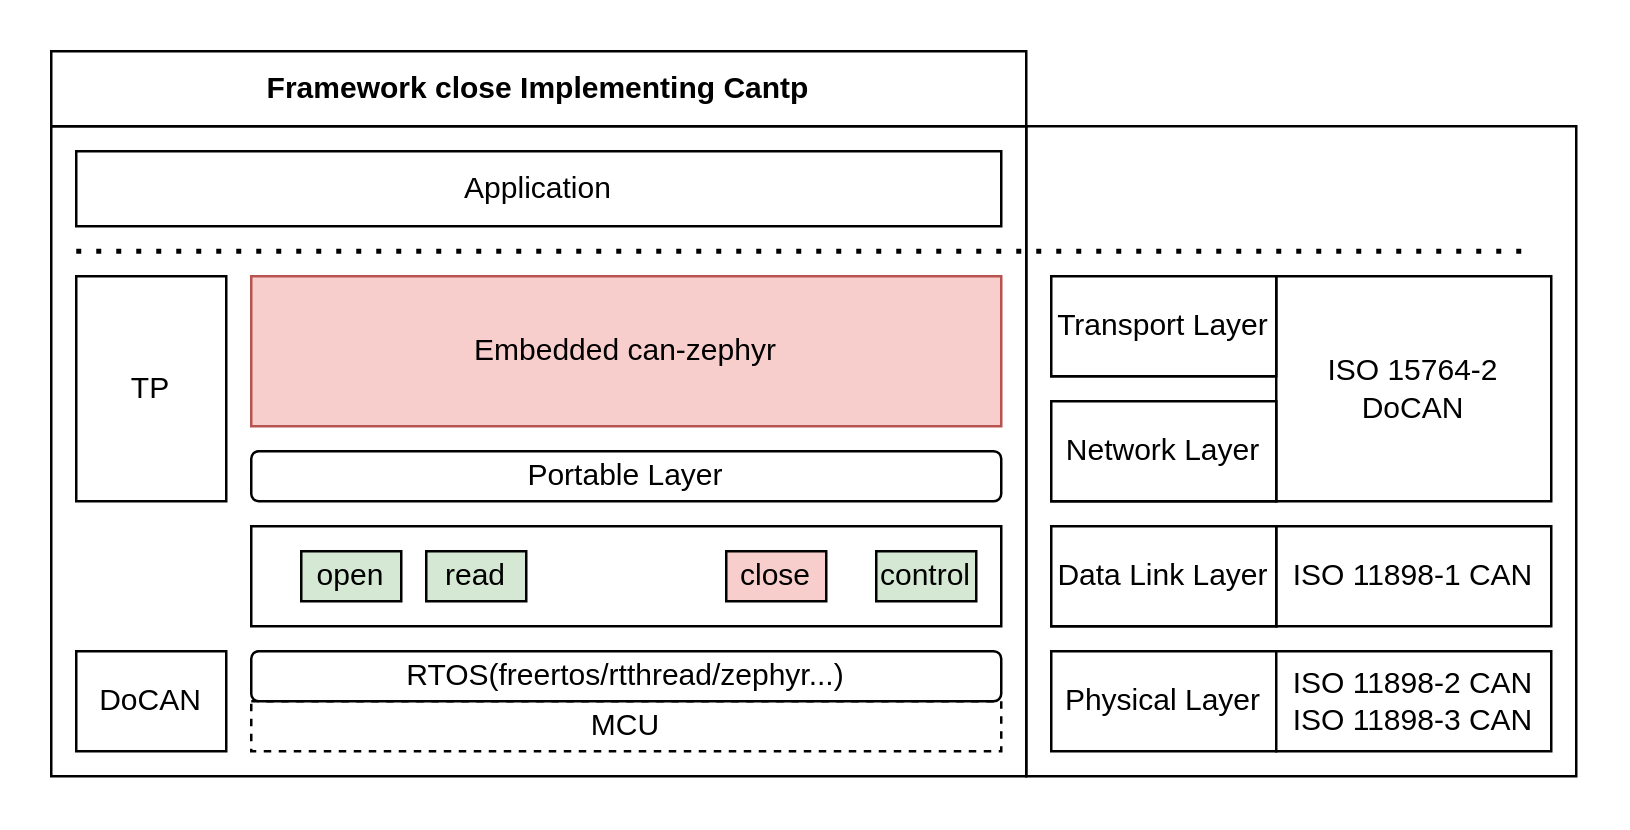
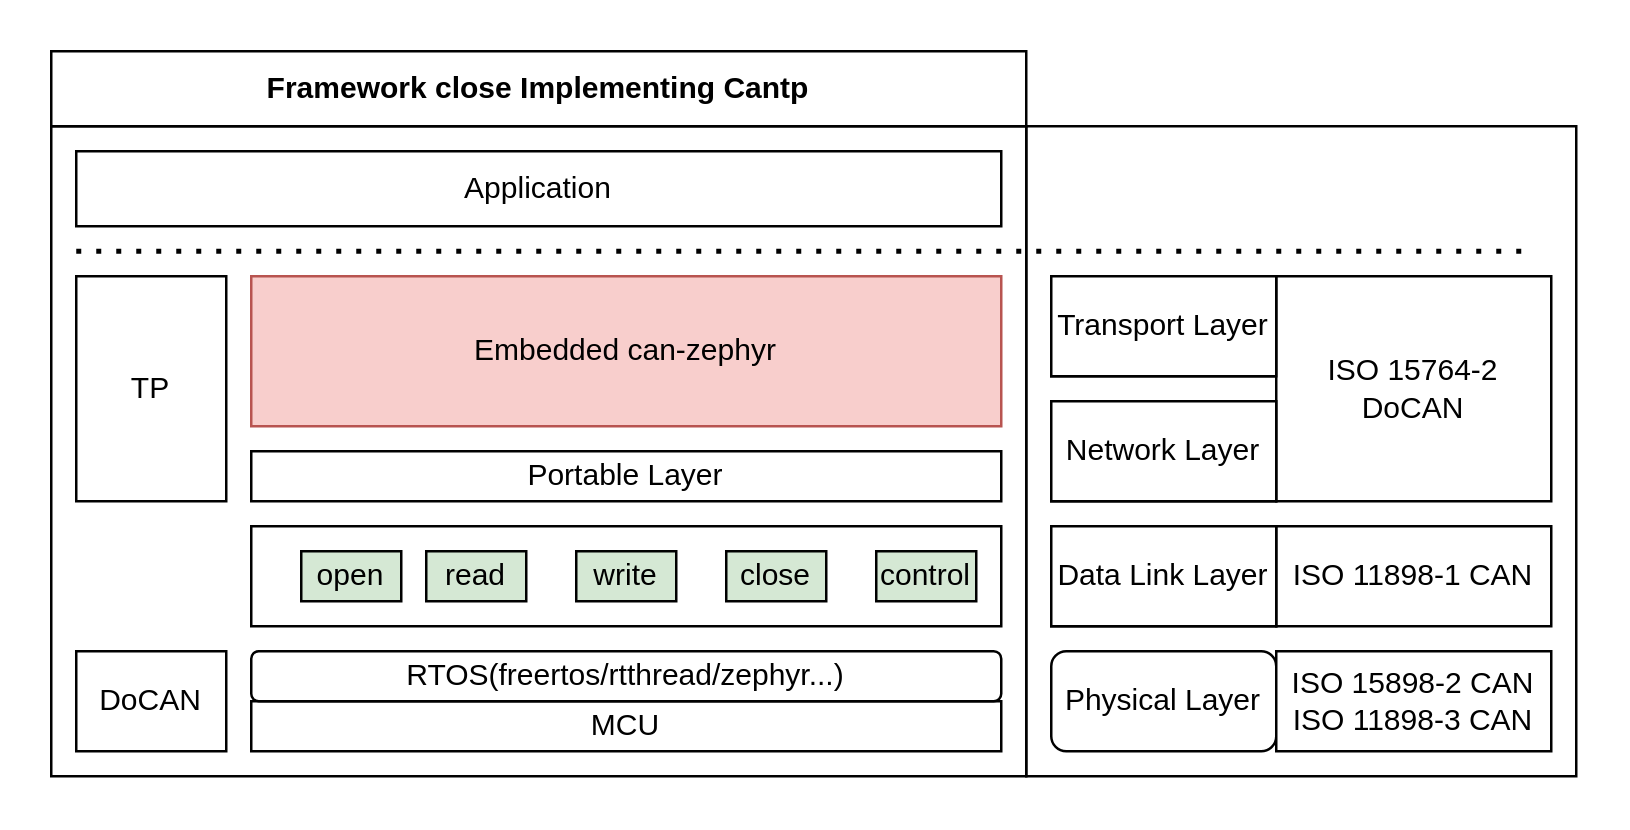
node "Portable Layer": shape rounded rectangle -> rectangle
node "write": added
node "close": fillcolor #f8cecc -> #d5e8d4
node "Physical Layer": shape rectangle -> rounded rectangle
node "ISO 11898-2 CAN ISO 11898-3 CAN": label "ISO 11898-2 CAN ISO 11898-3 CAN" -> "ISO 15898-2 CAN ISO 11898-3 CAN"
node "MCU": style dashed -> solid
